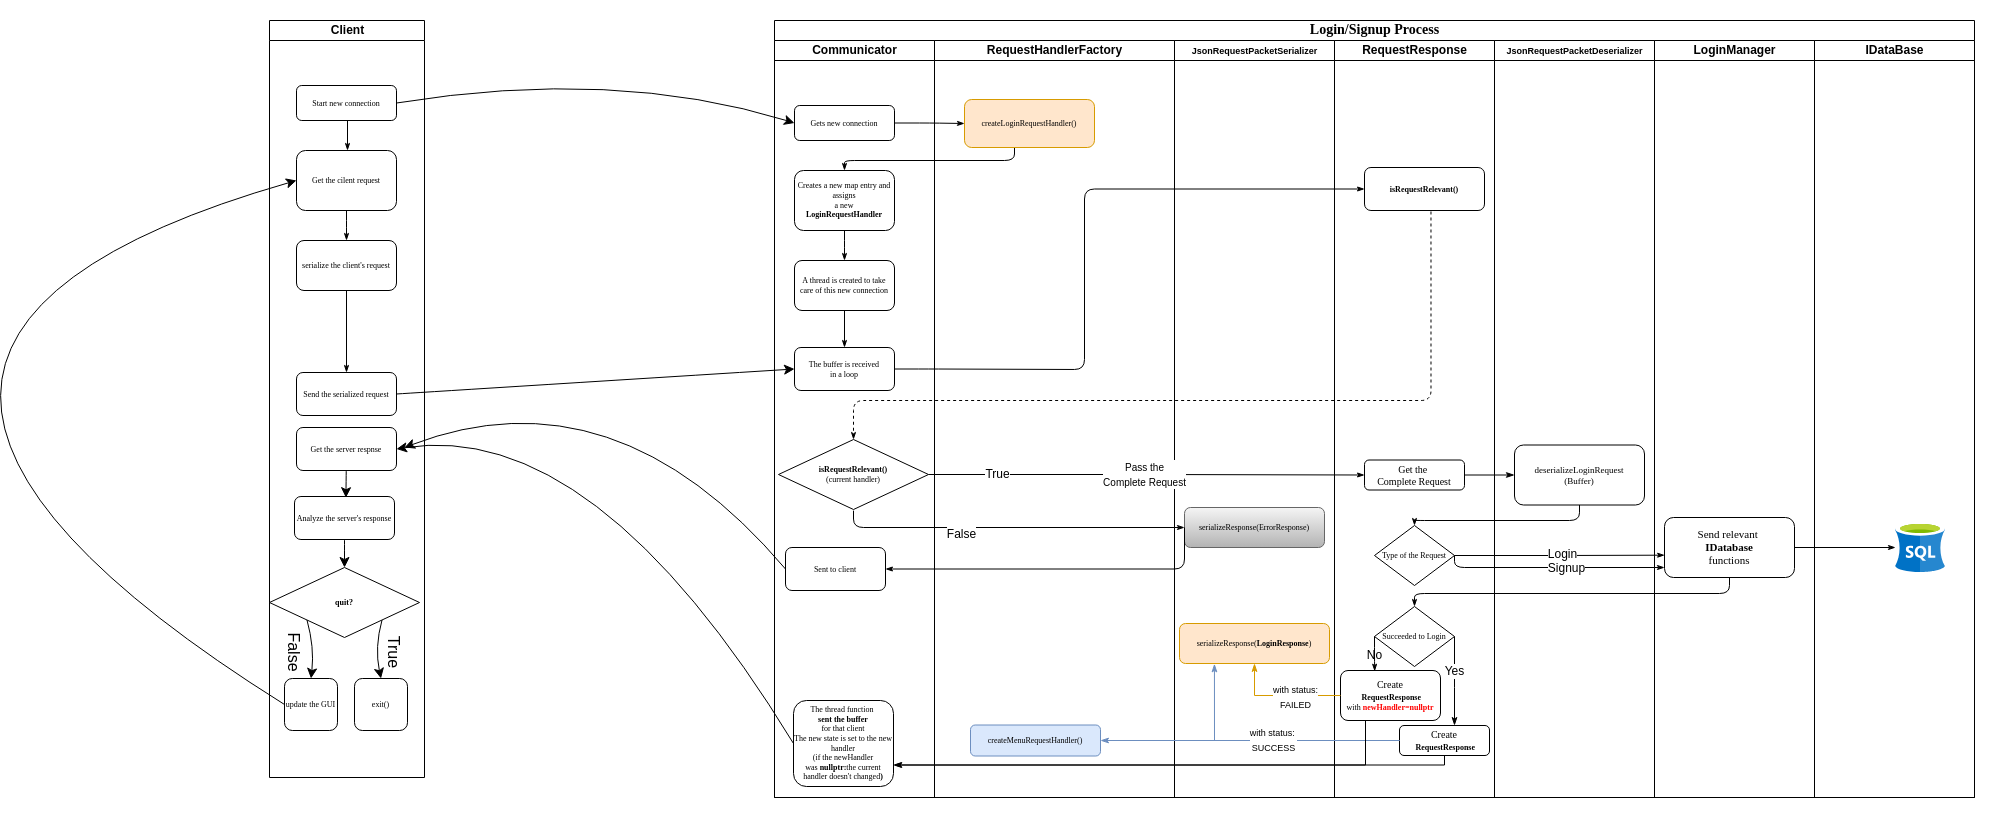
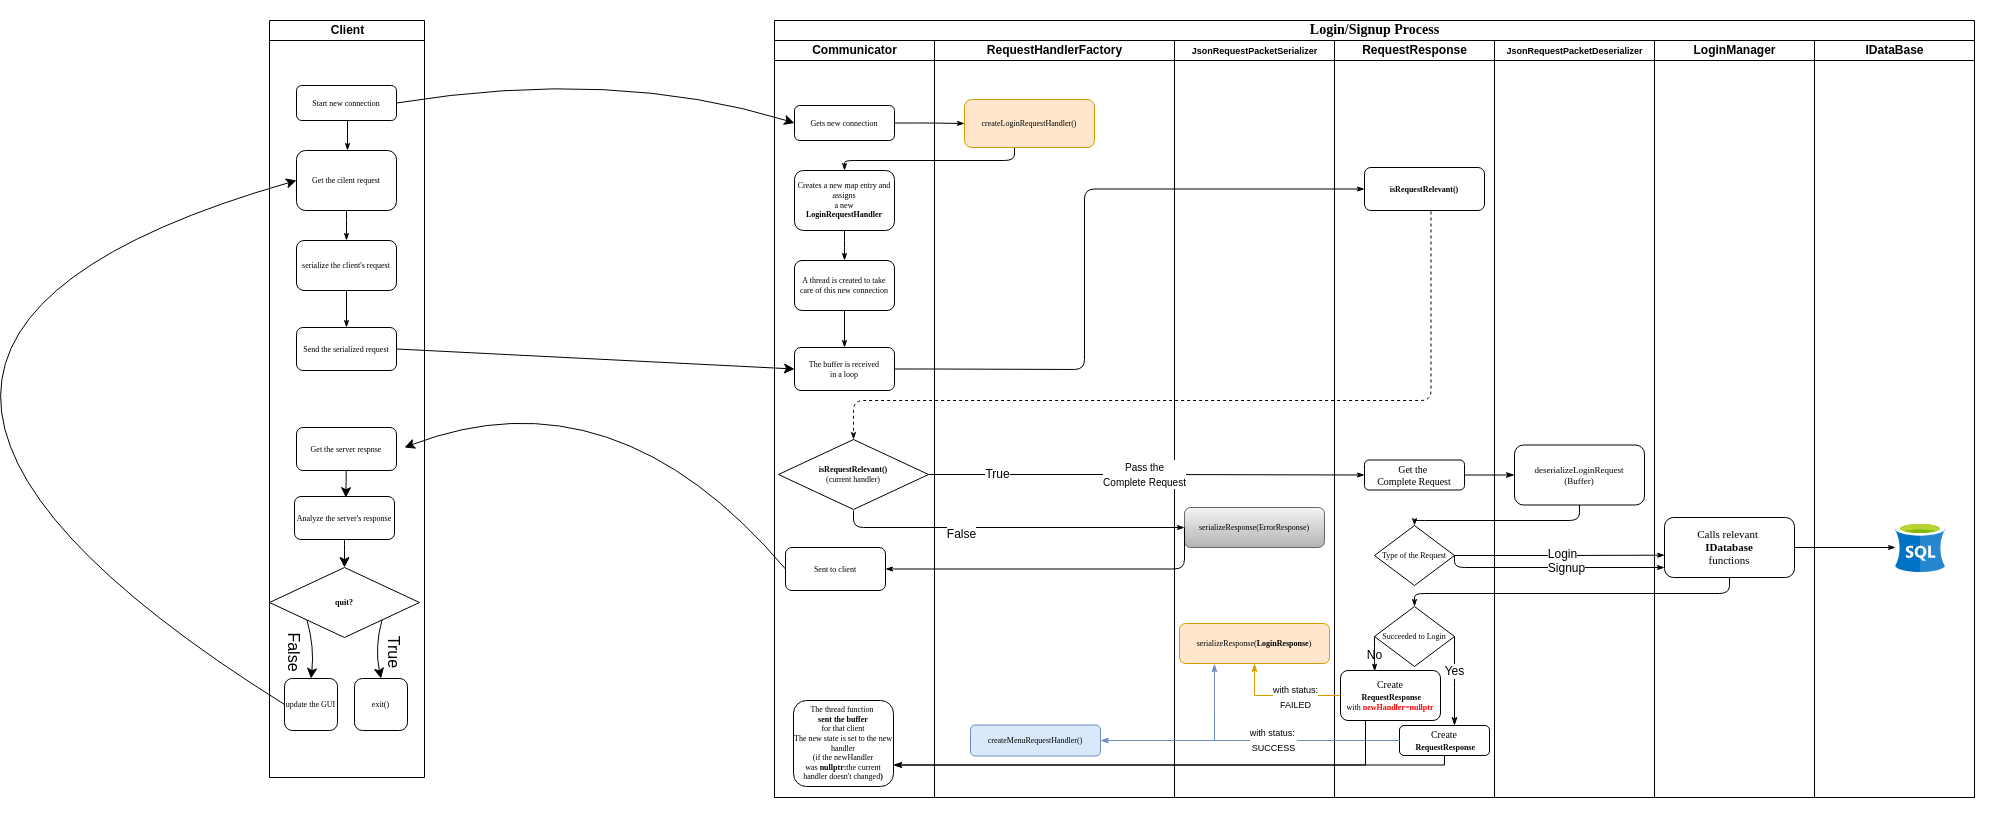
node "Send the serialized request": moved (347, 394) -> (347, 349)
edge "The thread function sent the buffer for that client The new state is set to the new handler (if the newHandler was nullptr:the current handler doesn't changed)" -> "Get the server respnse": removed
node "Send relevant IDatabase functions": label "Send relevant IDatabase functions" -> "Calls relevant IDatabase functions"
